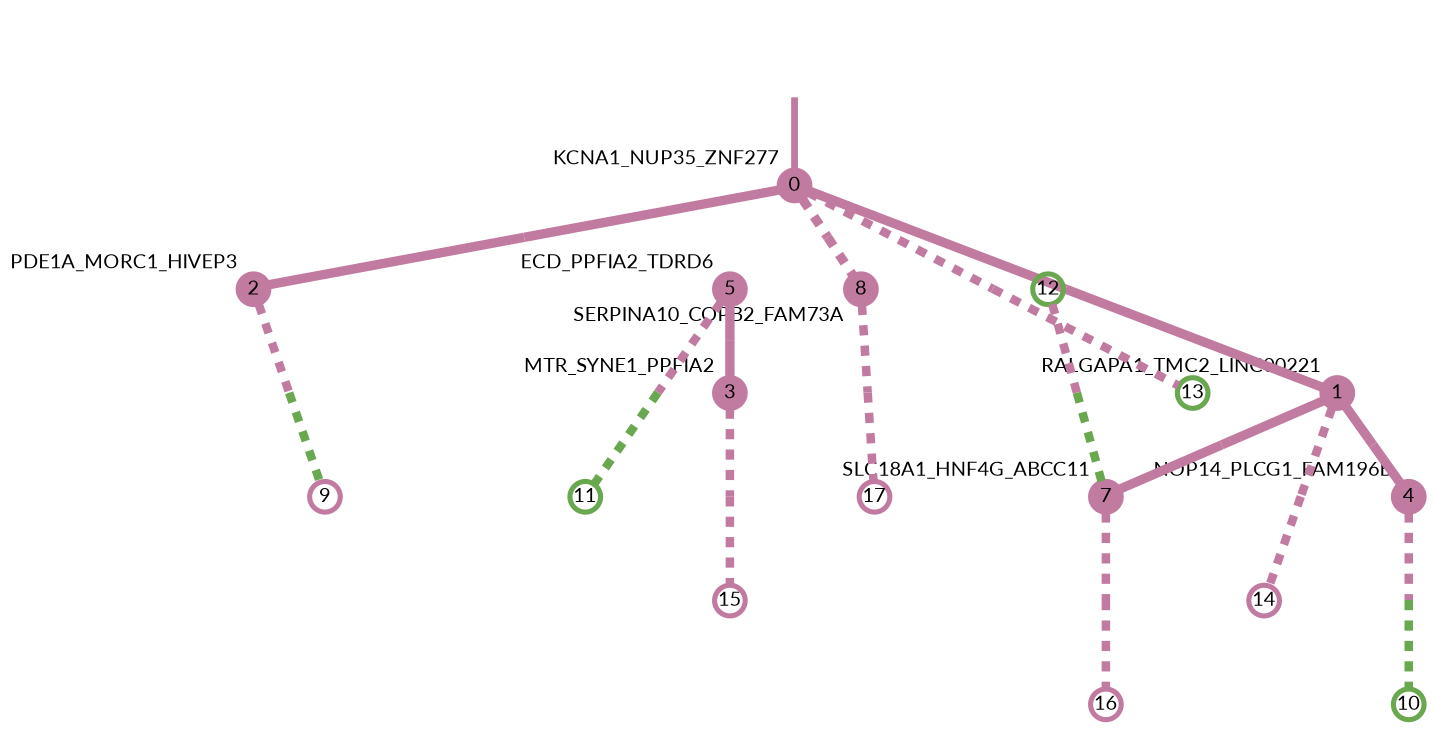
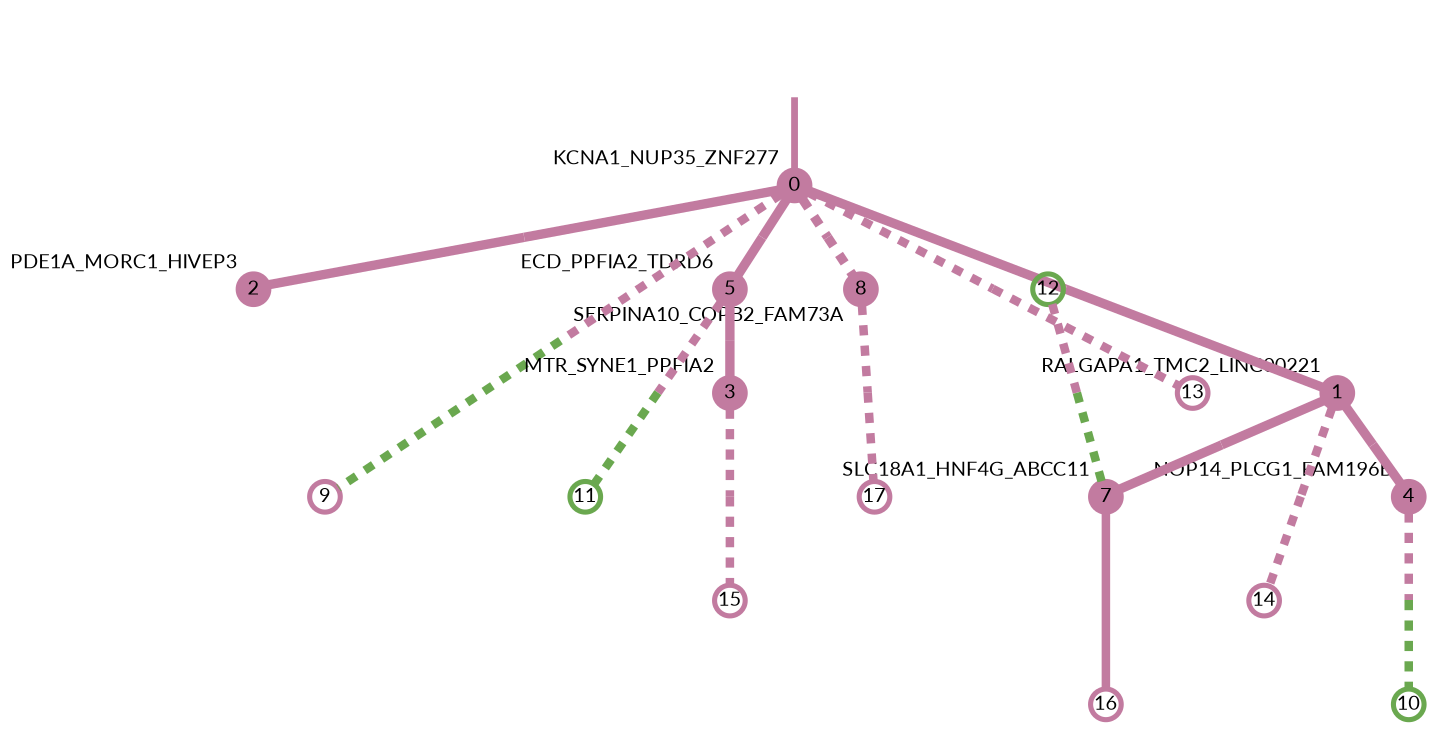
edge "0 KCNA1_NUP35_ZNF277" -> "5 ECD_PPFIA2_TDRD6": added
edge "2 PDE1A_MORC1_HIVEP3" -> "9": now "0 KCNA1_NUP35_ZNF277" -> "9"
node "13": color #6aa84fff -> #c27ba0ff
edge "7 SLC18A1_HNF4G_ABCC11" -> "16": style dashed -> solid
